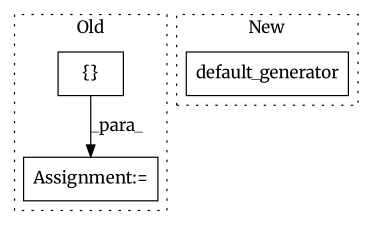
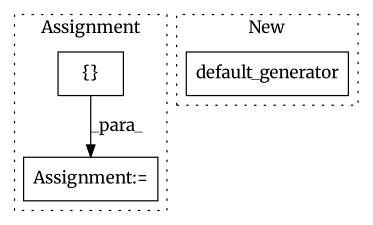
cluster "Old": label "Old" -> "Assignment"
